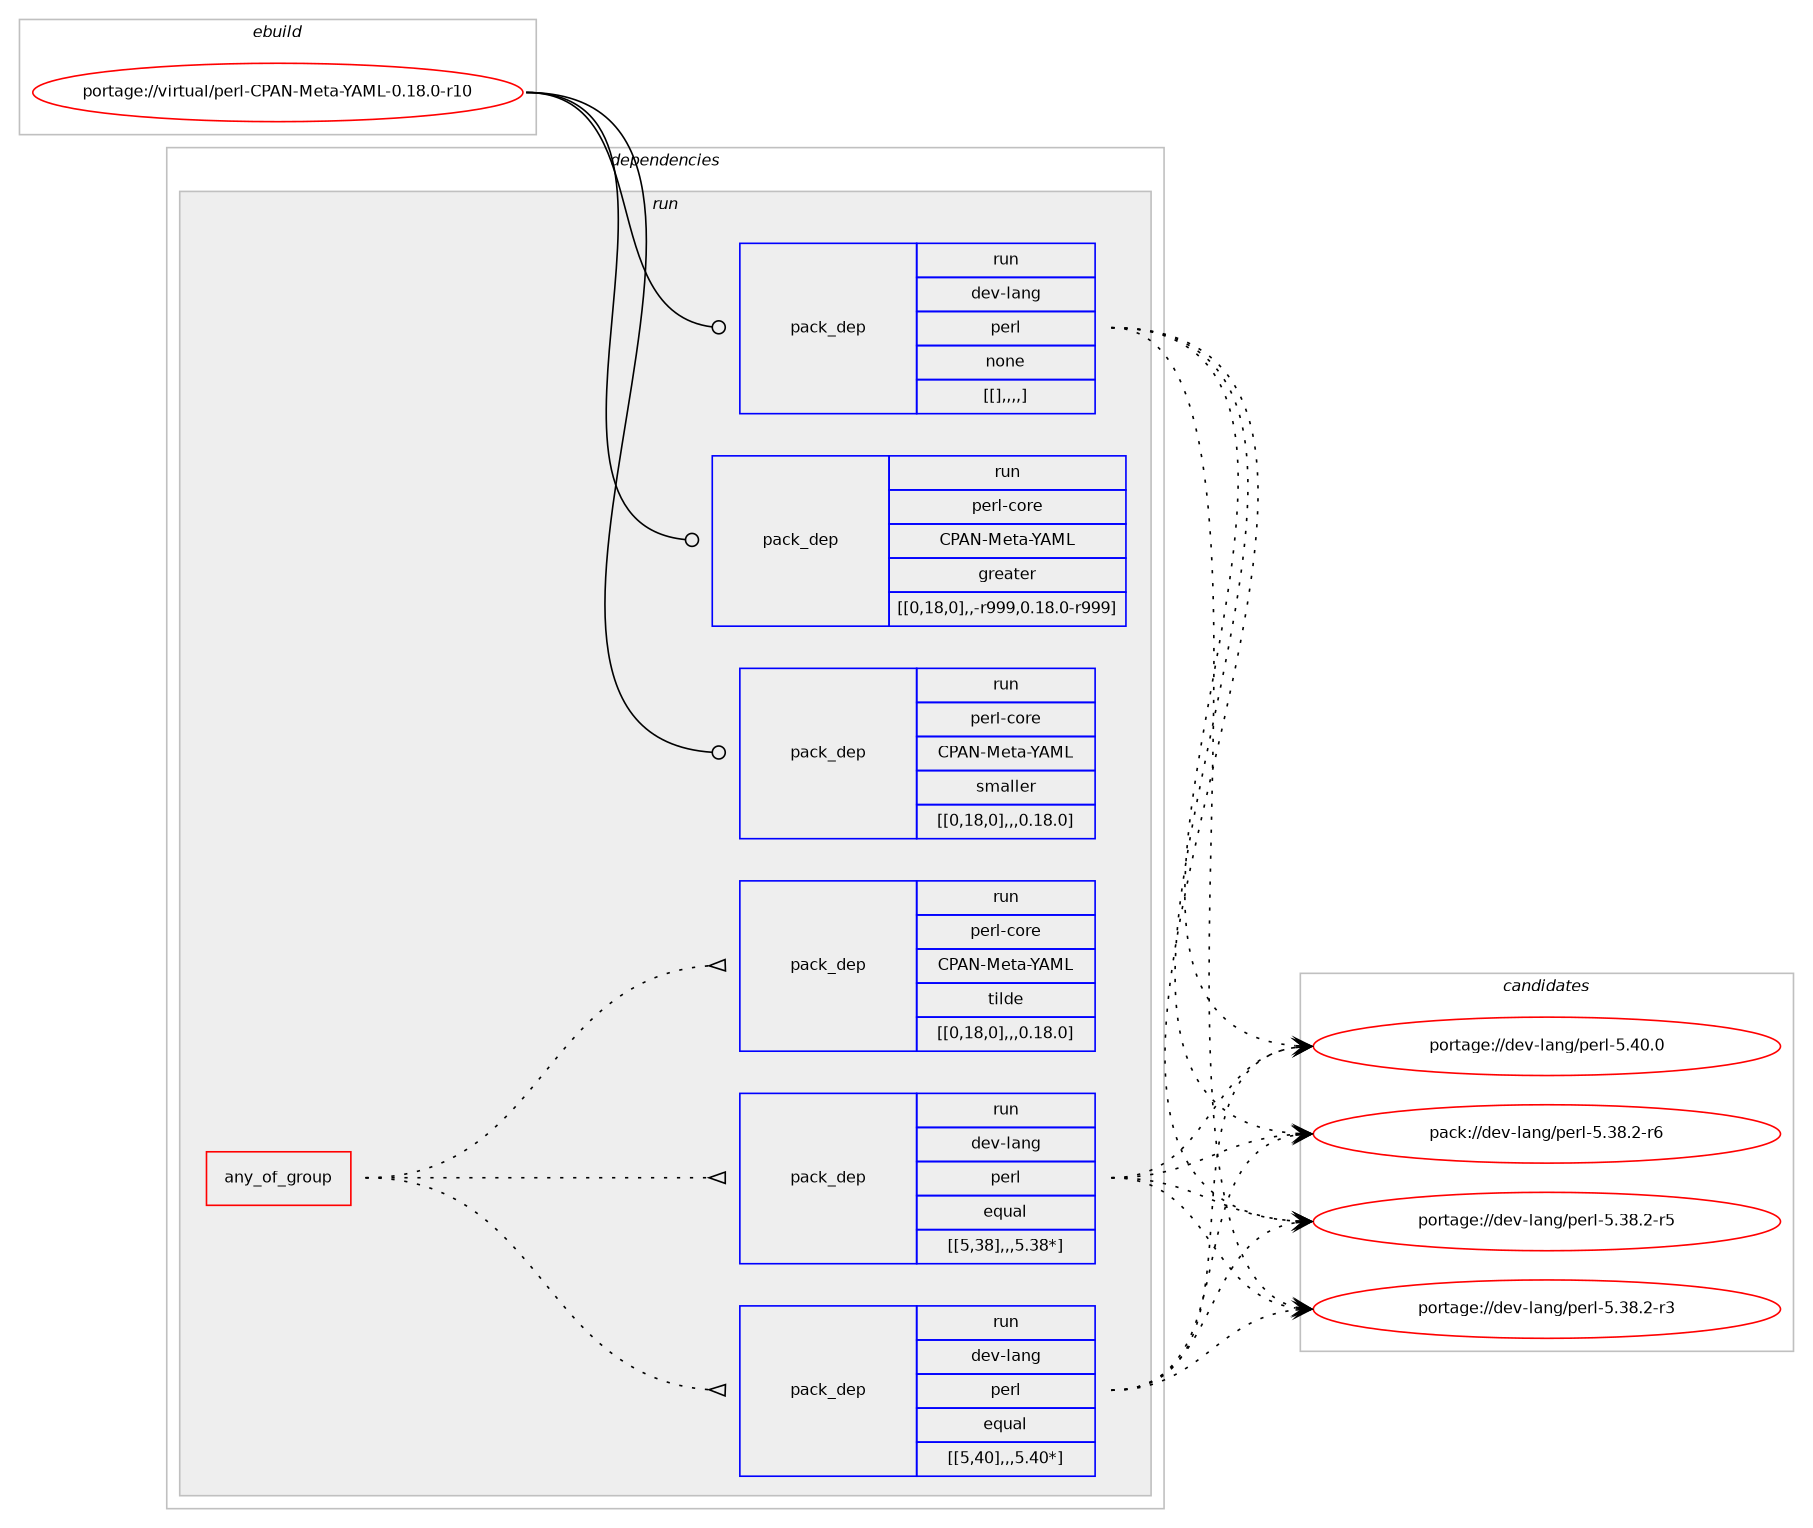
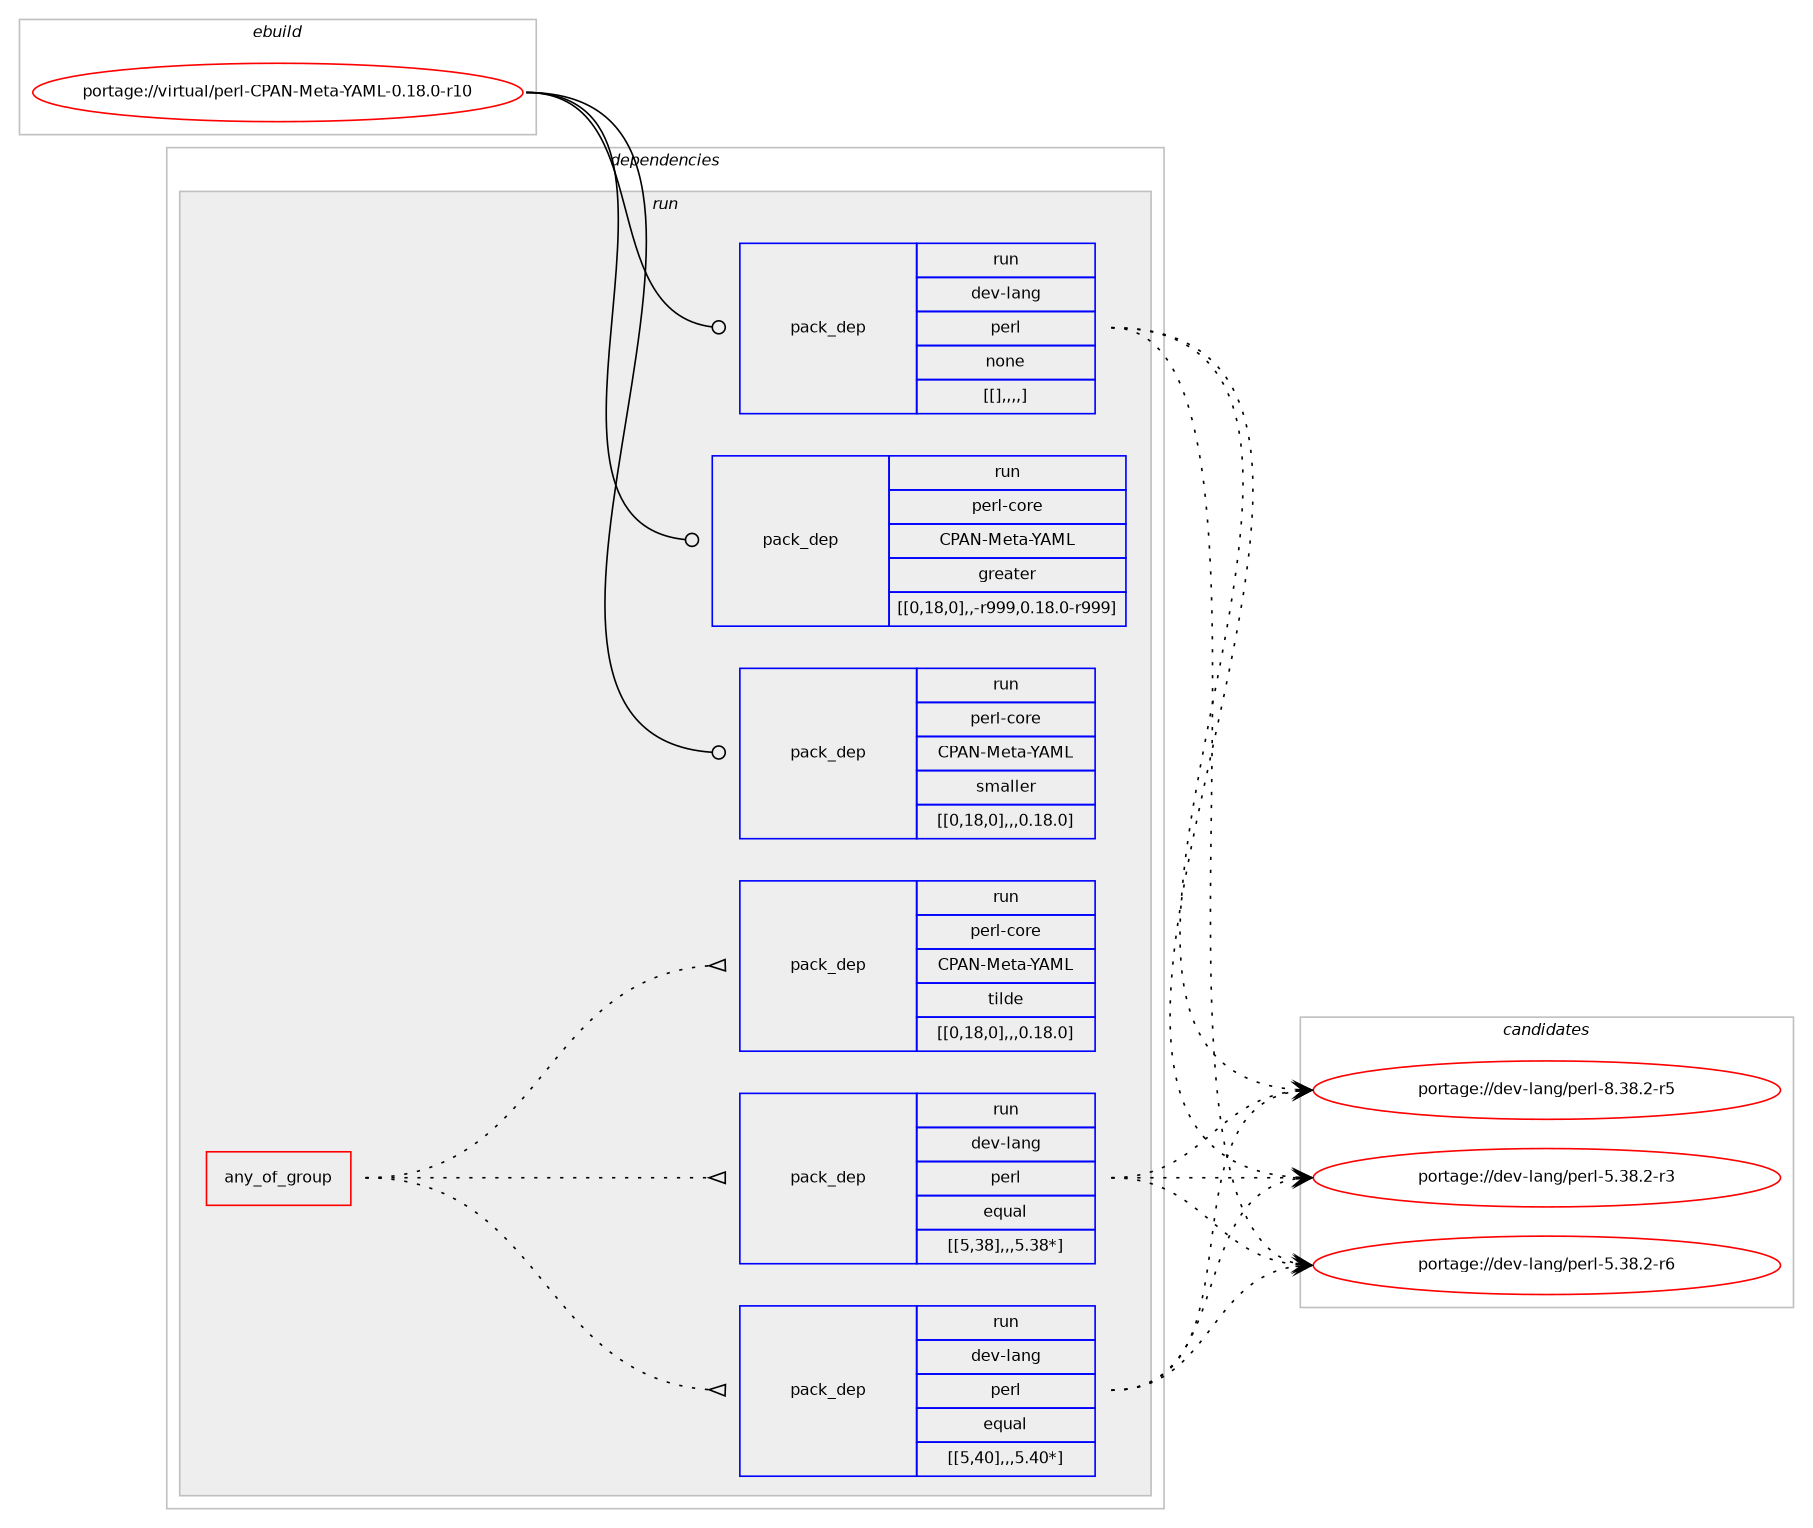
node "portage://dev-lang/perl-5.40.0": removed
node "pack://dev-lang/perl-5.38.2-r6": label "pack://dev-lang/perl-5.38.2-r6" -> "portage://dev-lang/perl-5.38.2-r6"
node "portage://dev-lang/perl-5.38.2-r5": label "portage://dev-lang/perl-5.38.2-r5" -> "portage://dev-lang/perl-8.38.2-r5"
